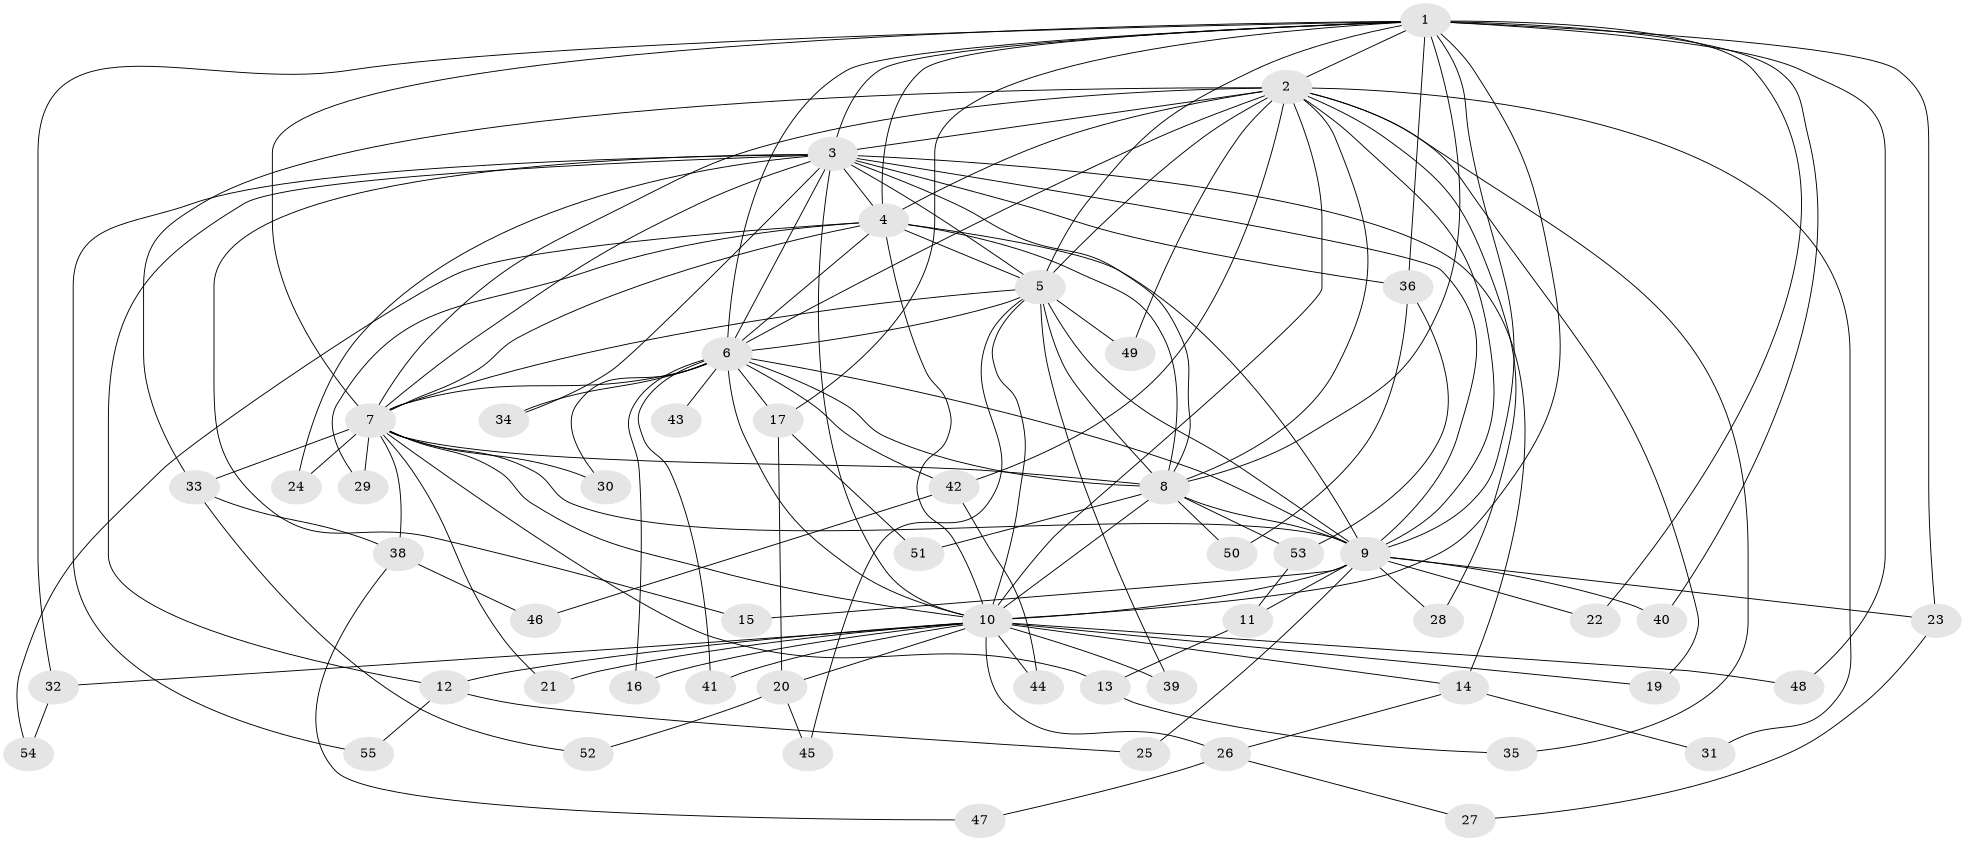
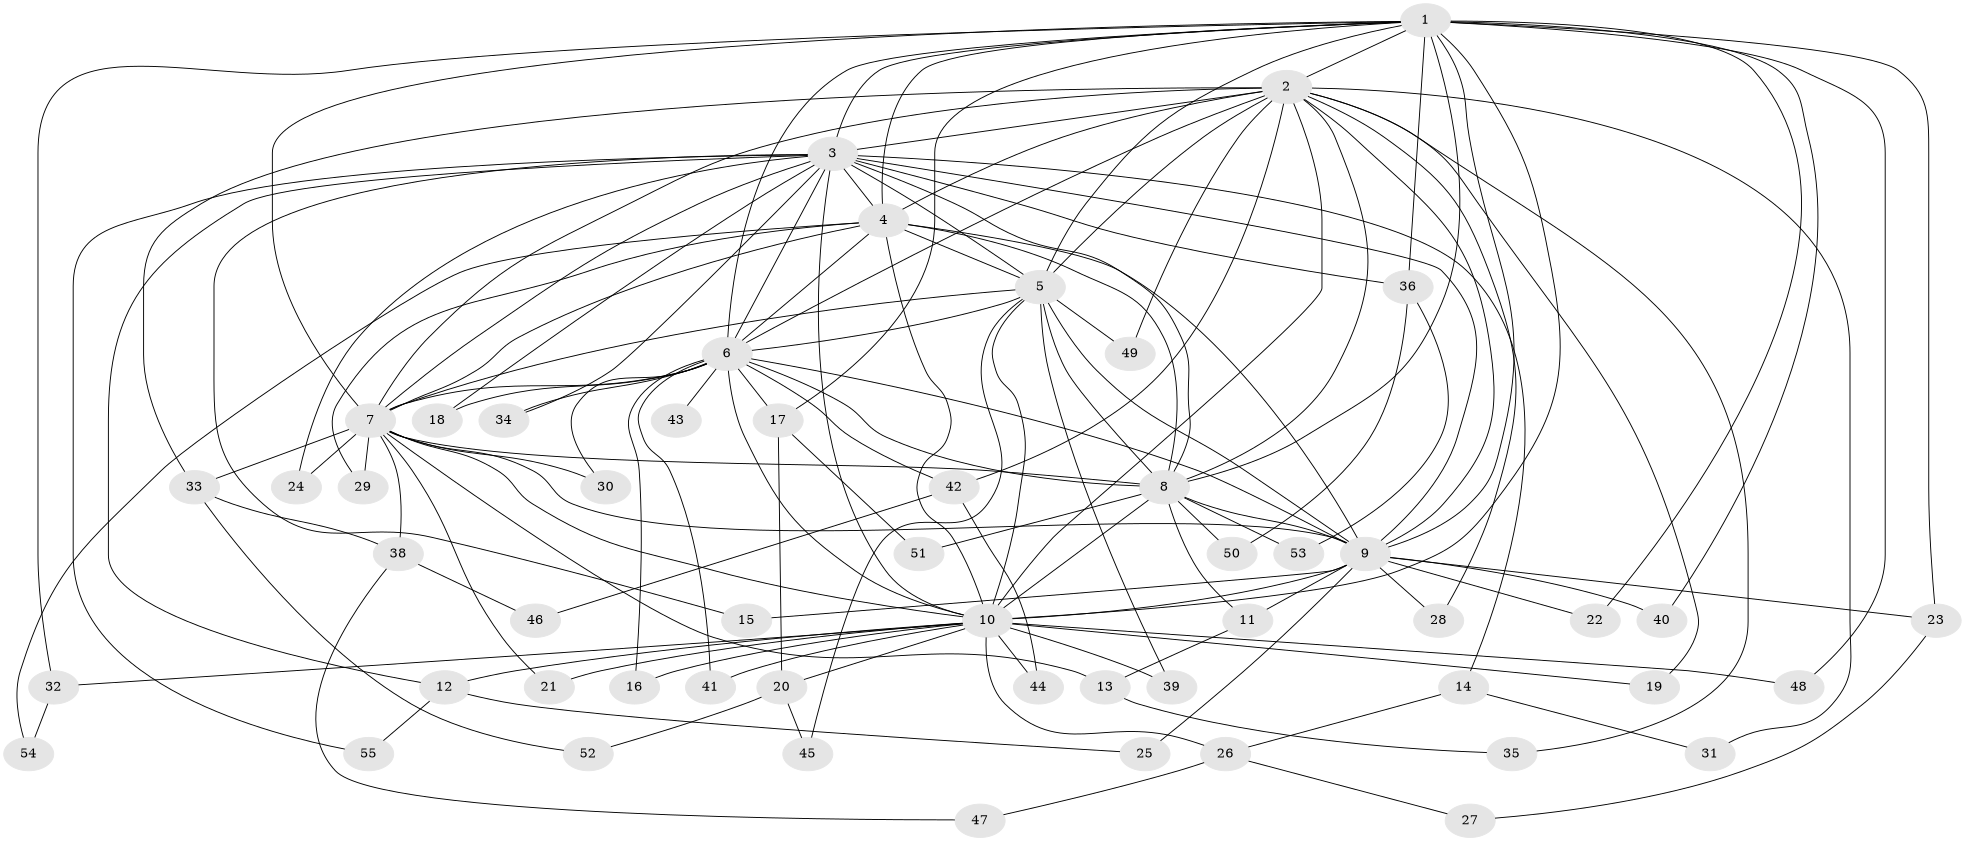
node "18": added
edge "53" -- "11": now "8" -- "11"
edge "10" -- "14": removed
